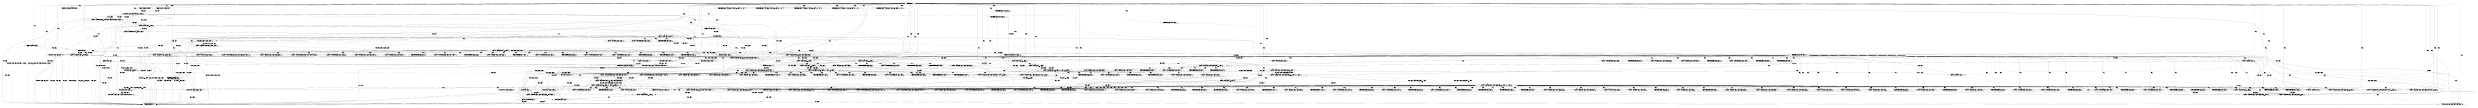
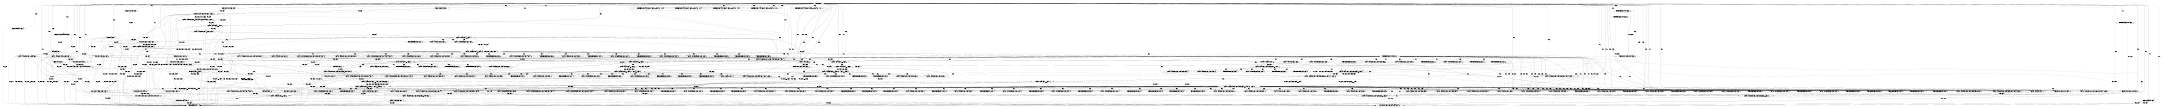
edge "(PARAM,unsigned int VAR8)" -> "(FUN3,FUN3(VAR6))": now "(PARAM,enum ip_conntrack_info VAR6)" -> "(FUN3,FUN3(VAR6))"
node "(PARAM,unsigned int *VAR9)": added
